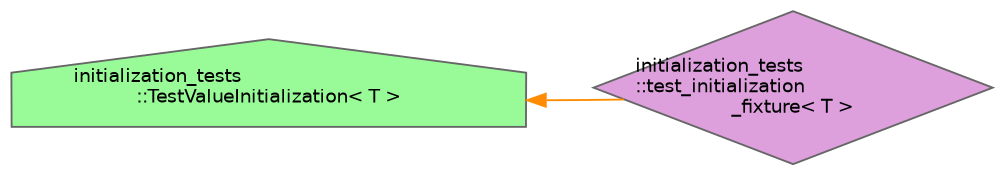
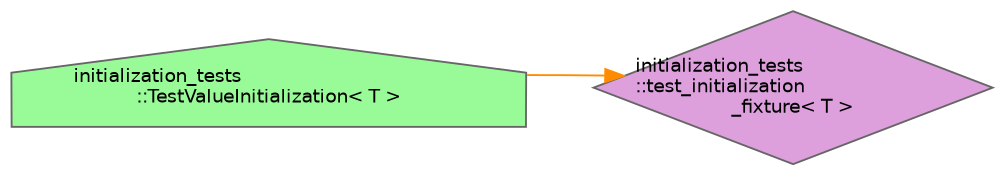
edge "initialization_tests ::test_initialization _fixture< T >" -> "initialization_tests ::TestValueInitialization< T >": reversed
